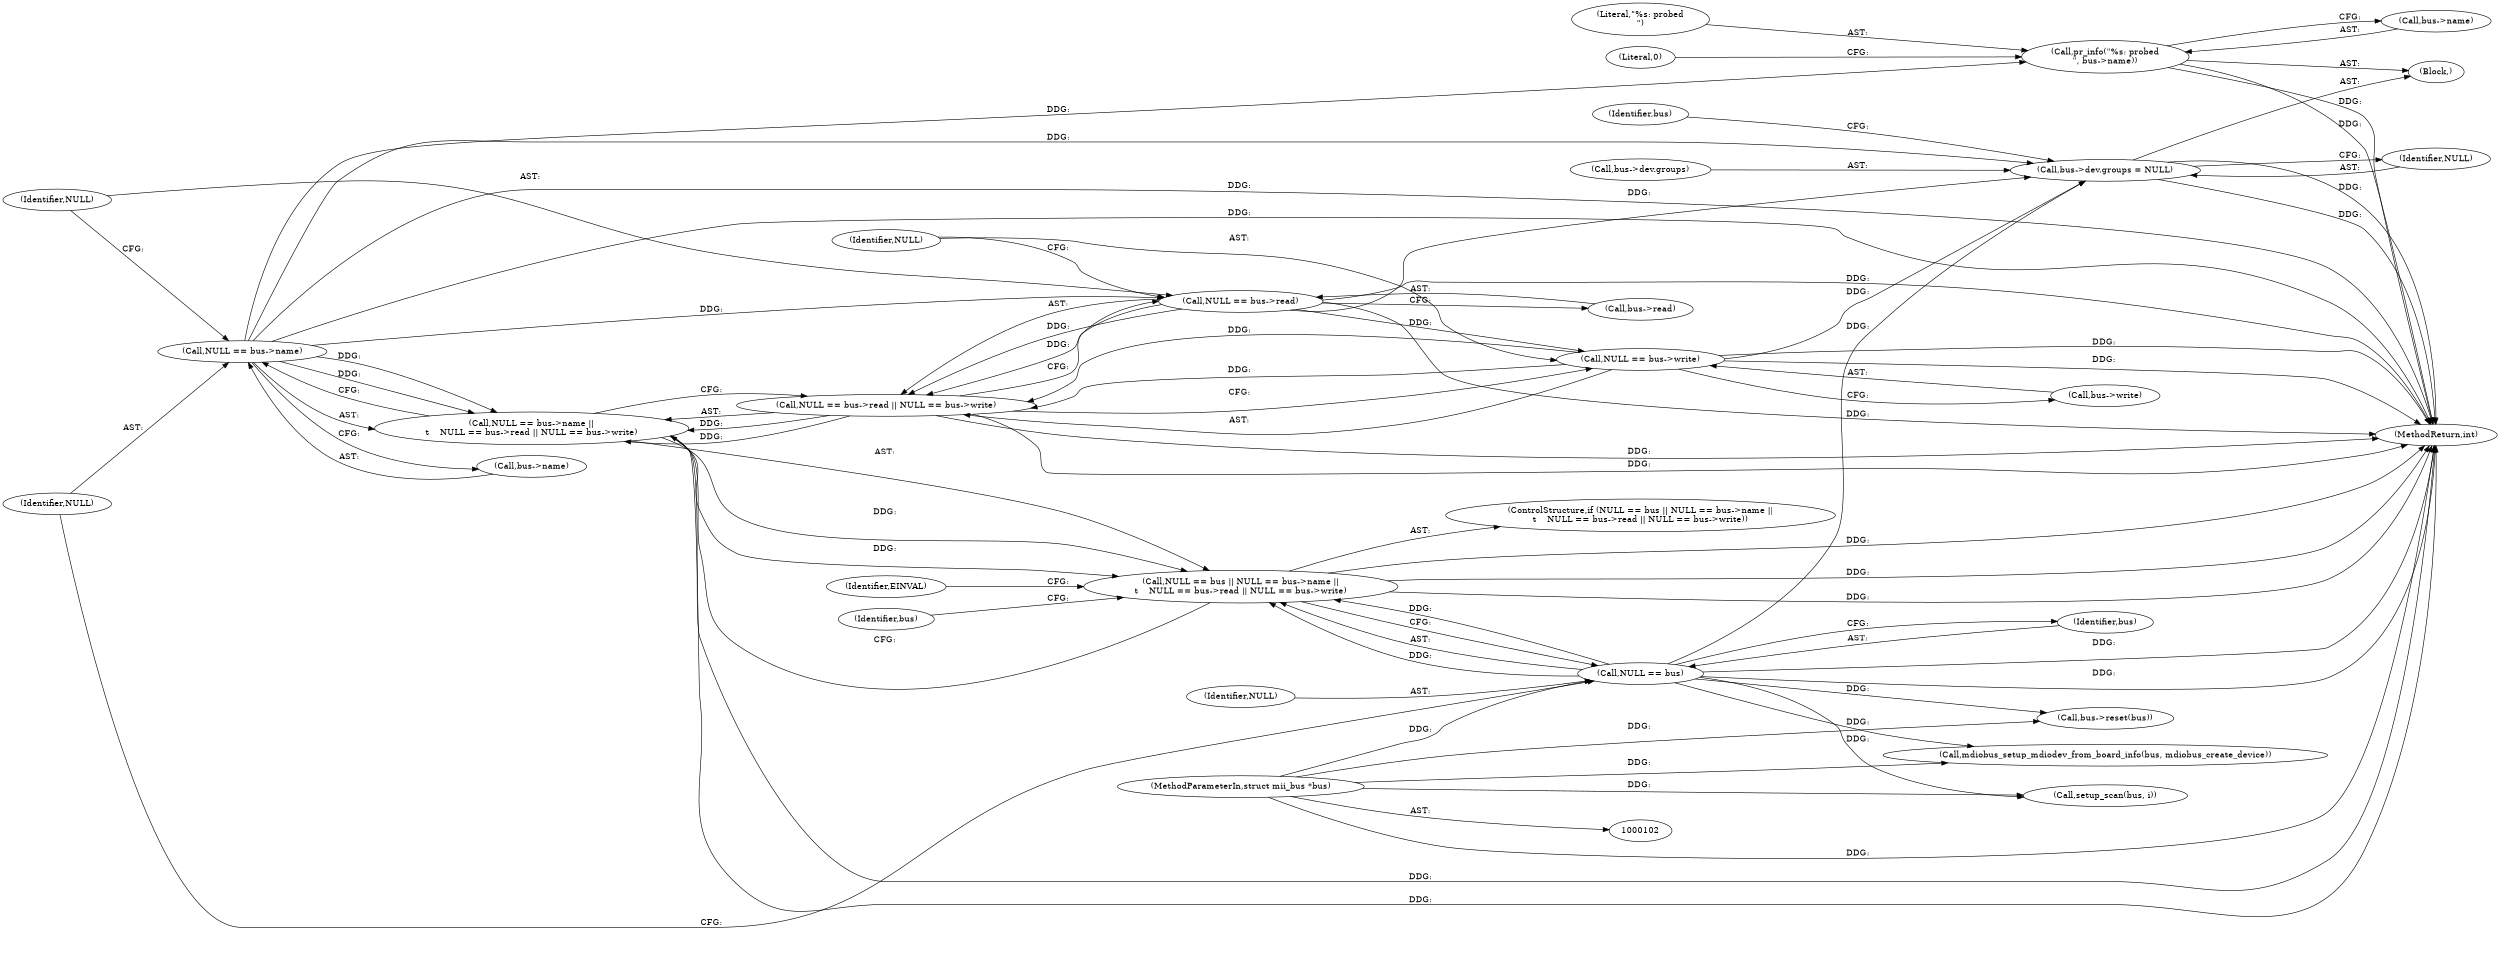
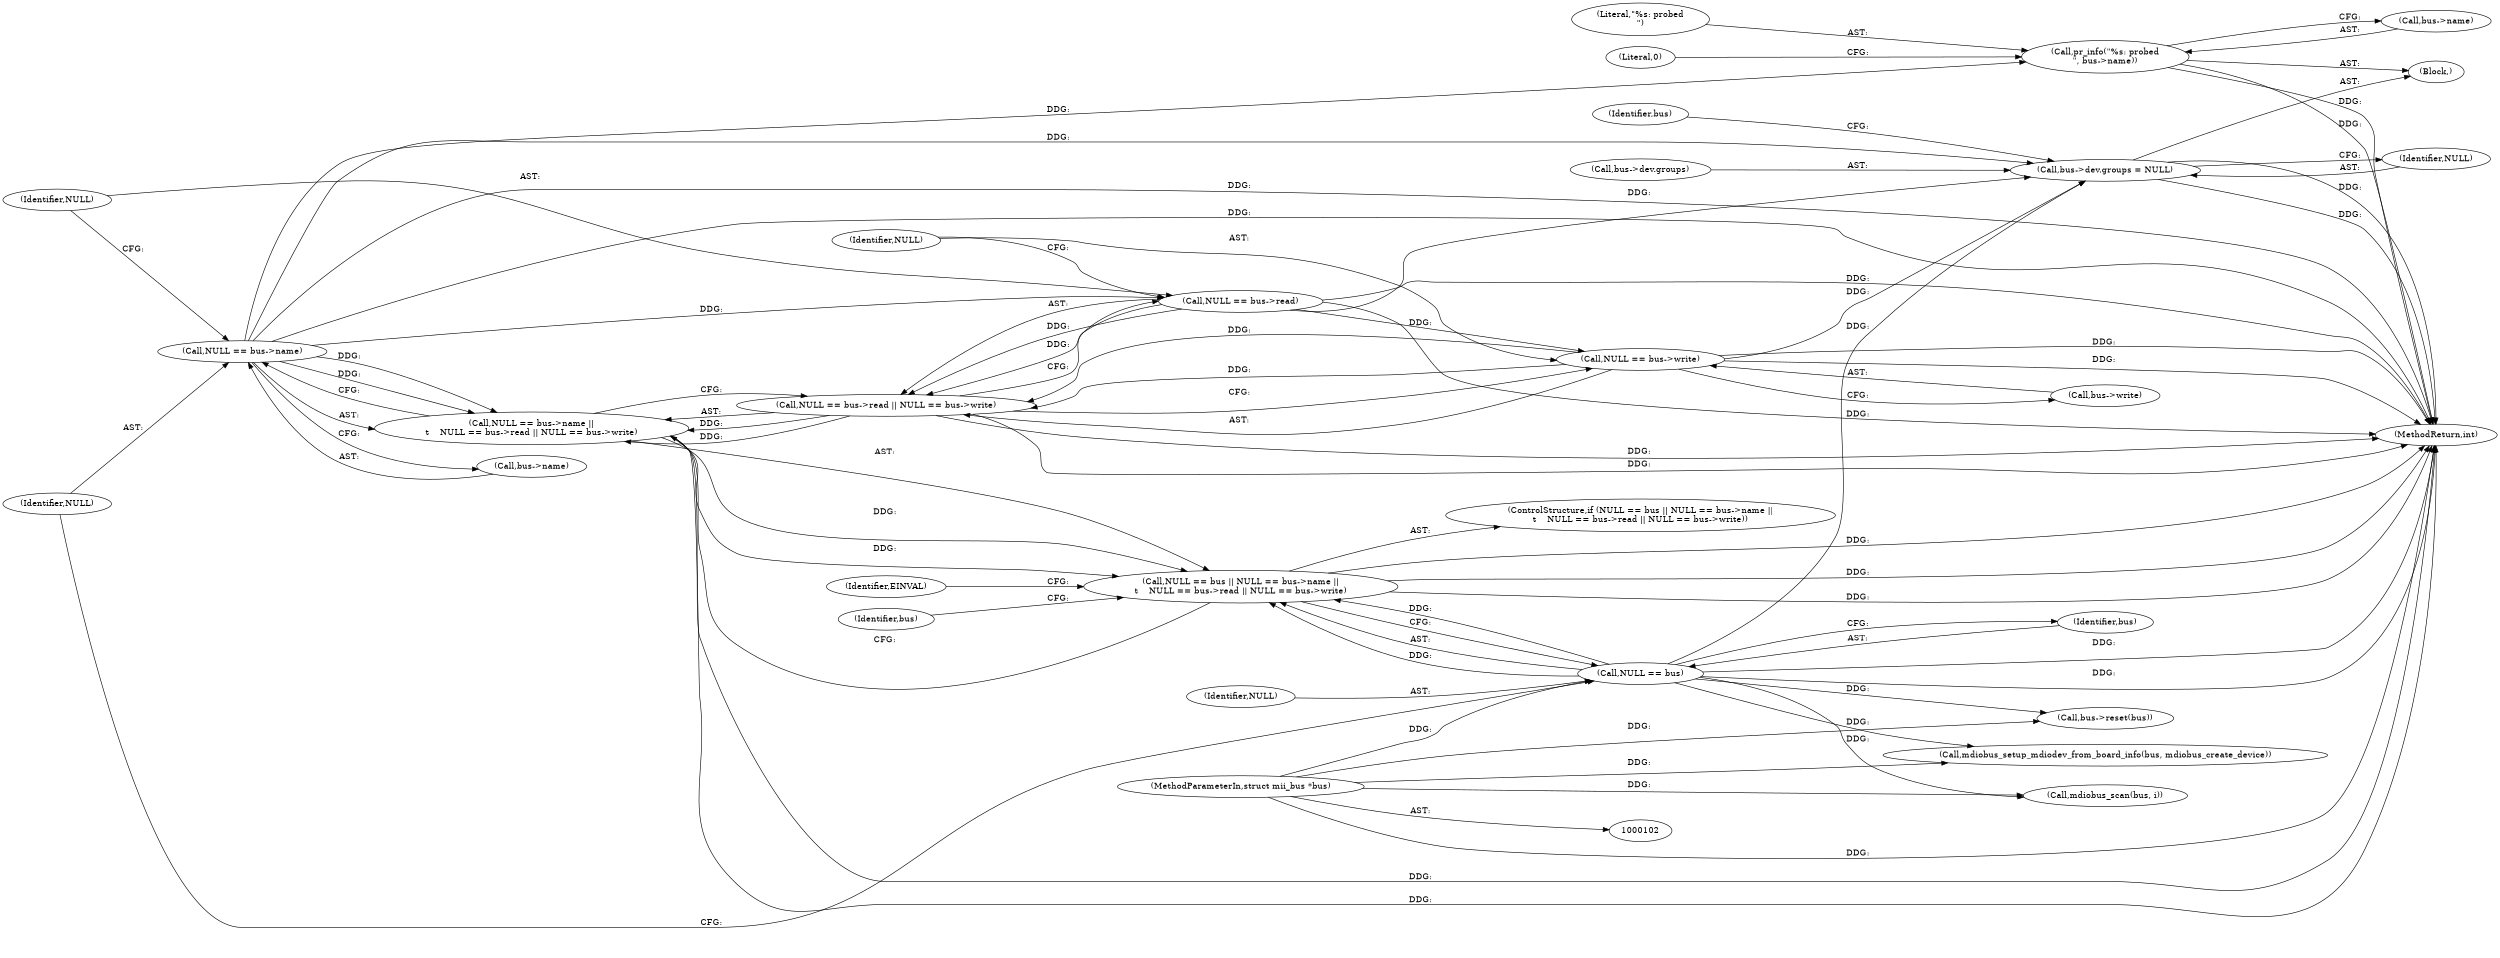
node "(Call,bus->read)": removed
node "(Call,setup_scan(bus, i))": label "(Call,setup_scan(bus, i))" -> "(Call,mdiobus_scan(bus, i))"
